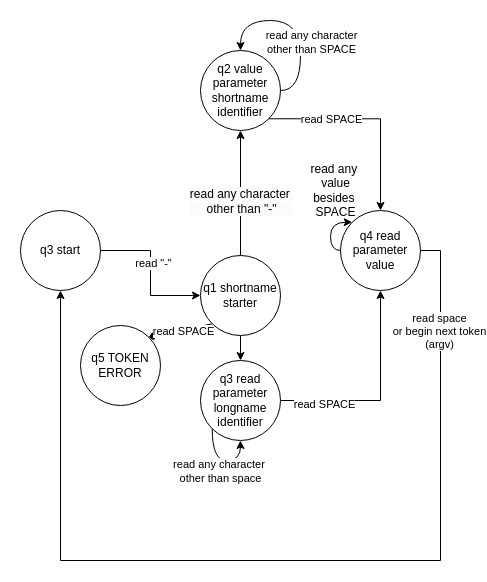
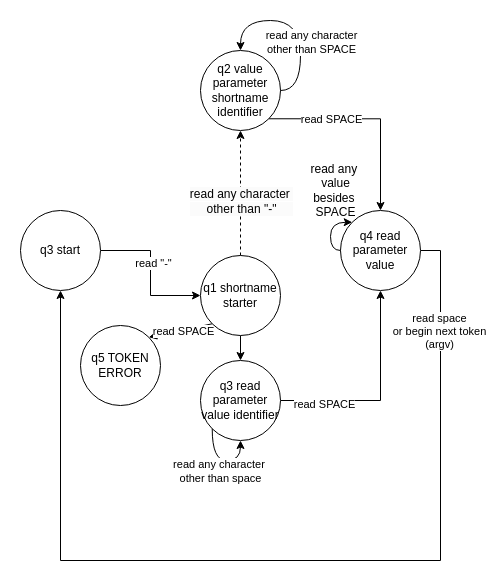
edge "q1 shortname starter" -> "q2 value parameter shortname identifier": style solid -> dashed
edge "q1 shortname starter" -> "q5 TOKEN ERROR": arrowhead diamond -> classic
node "q3 read parameter longname identifier": label "q3 read parameter longname identifier" -> "q3 read parameter value identifier"
